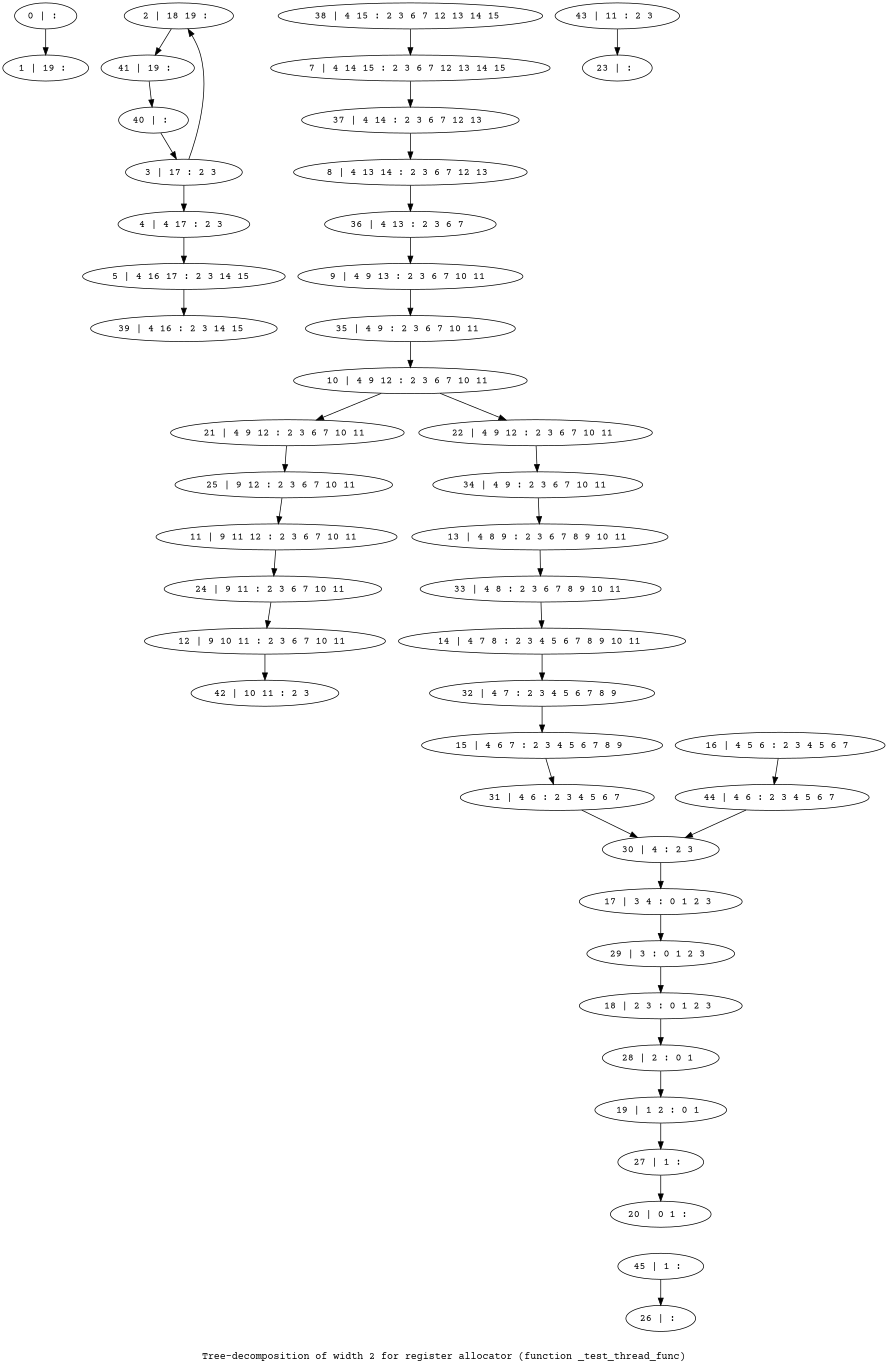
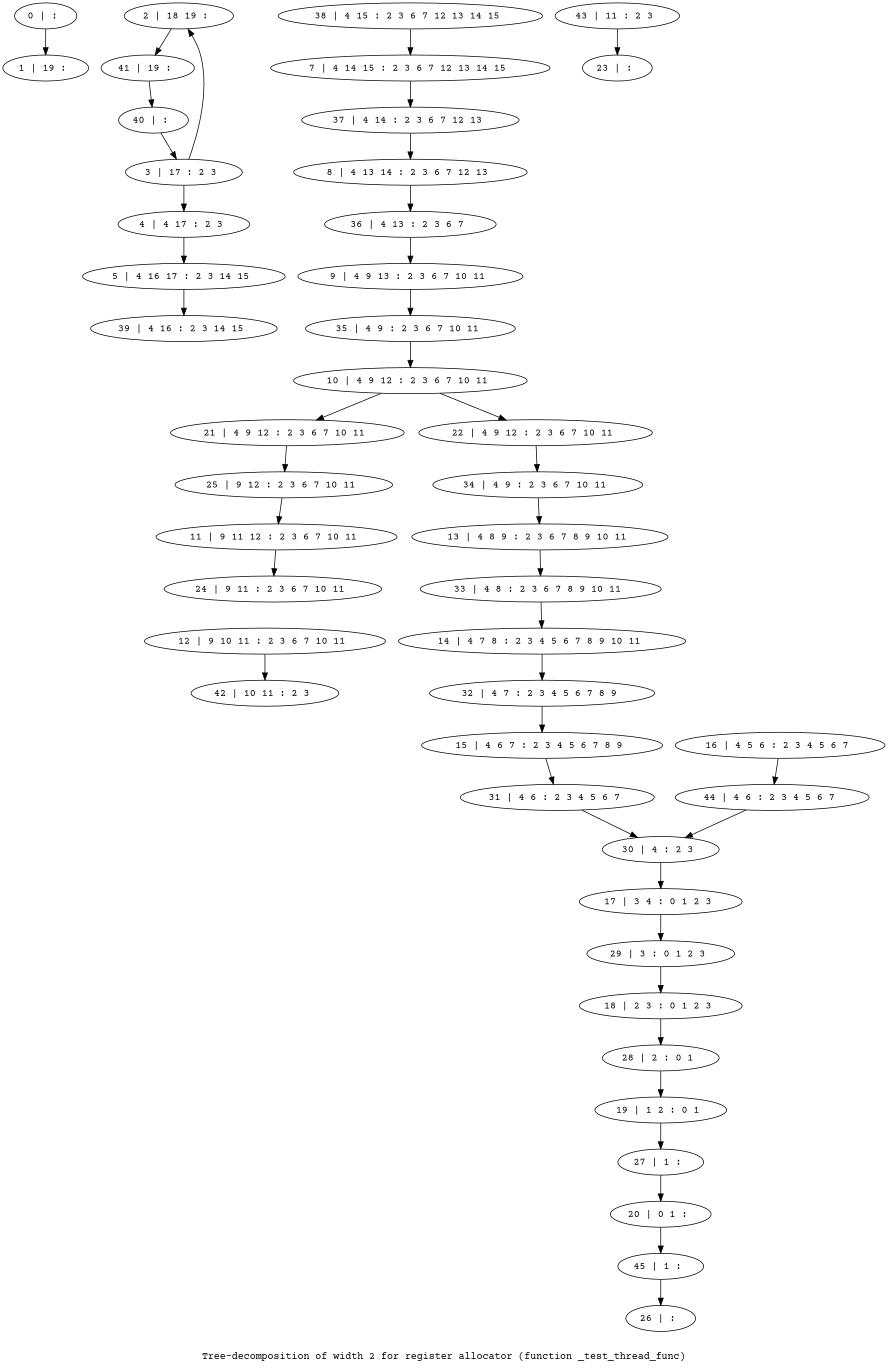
edge "24 | 9 11 : 2 3 6 7 10 11" -> "12 | 9 10 11 : 2 3 6 7 10 11": removed
edge "20 | 0 1 :" -> "45 | 1 :": added
